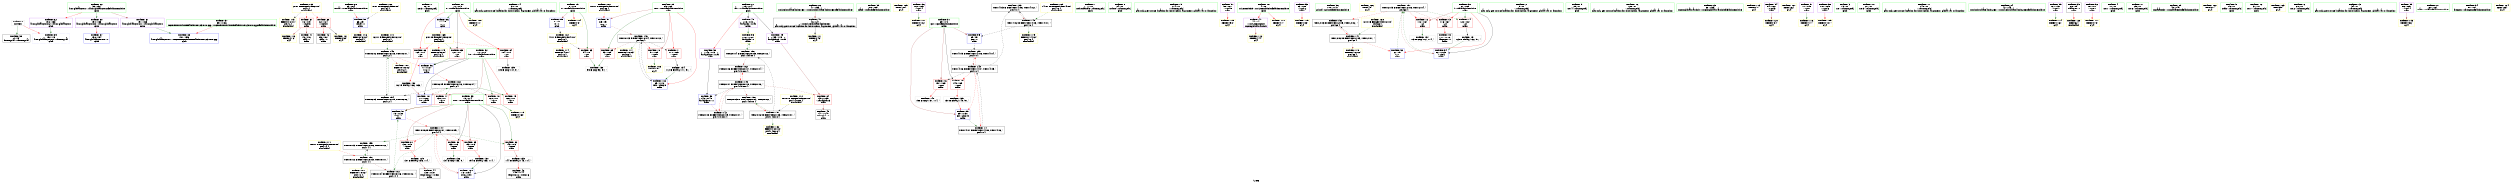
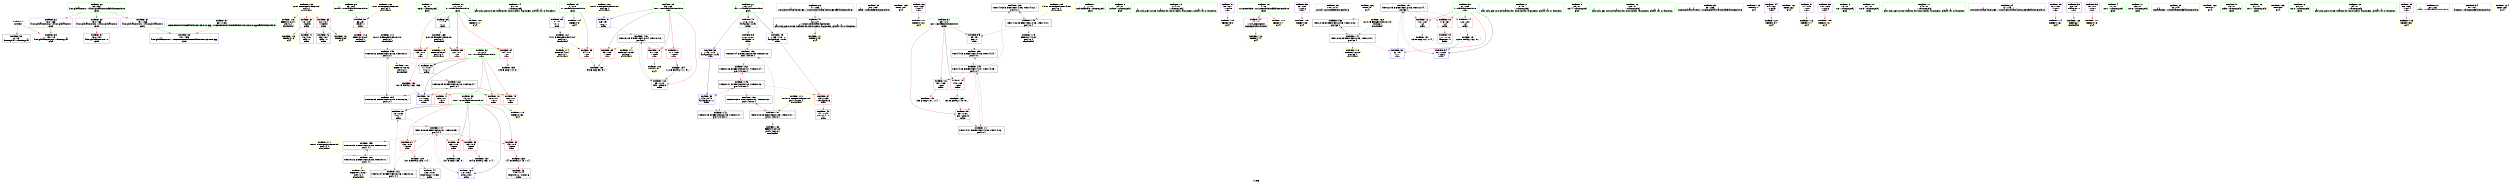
node "NodeID: 61": text "InitD" -> "Glob"
